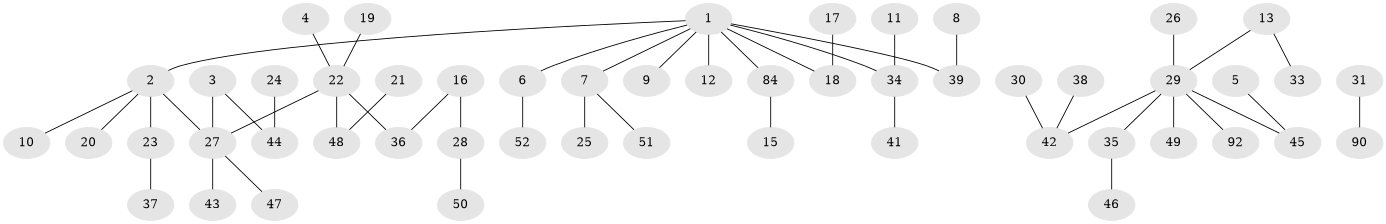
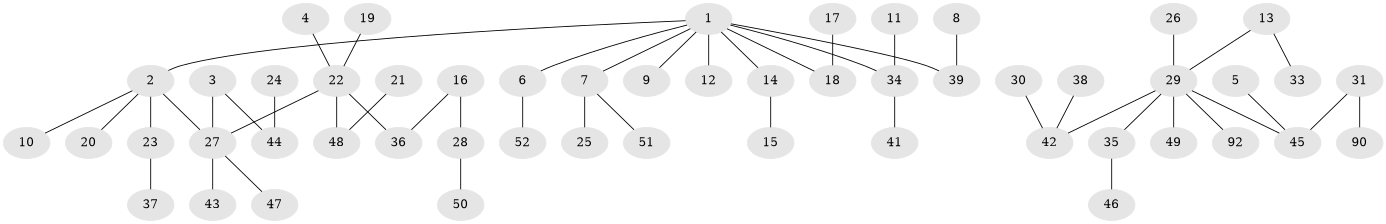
node "84": label "84" -> "14"
edge "31" -- "45": added
